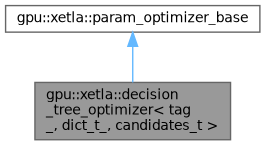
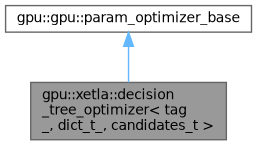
node "gpu::xetla::param_optimizer_base": label "gpu::xetla::param_optimizer_base" -> "gpu::gpu::param_optimizer_base"
